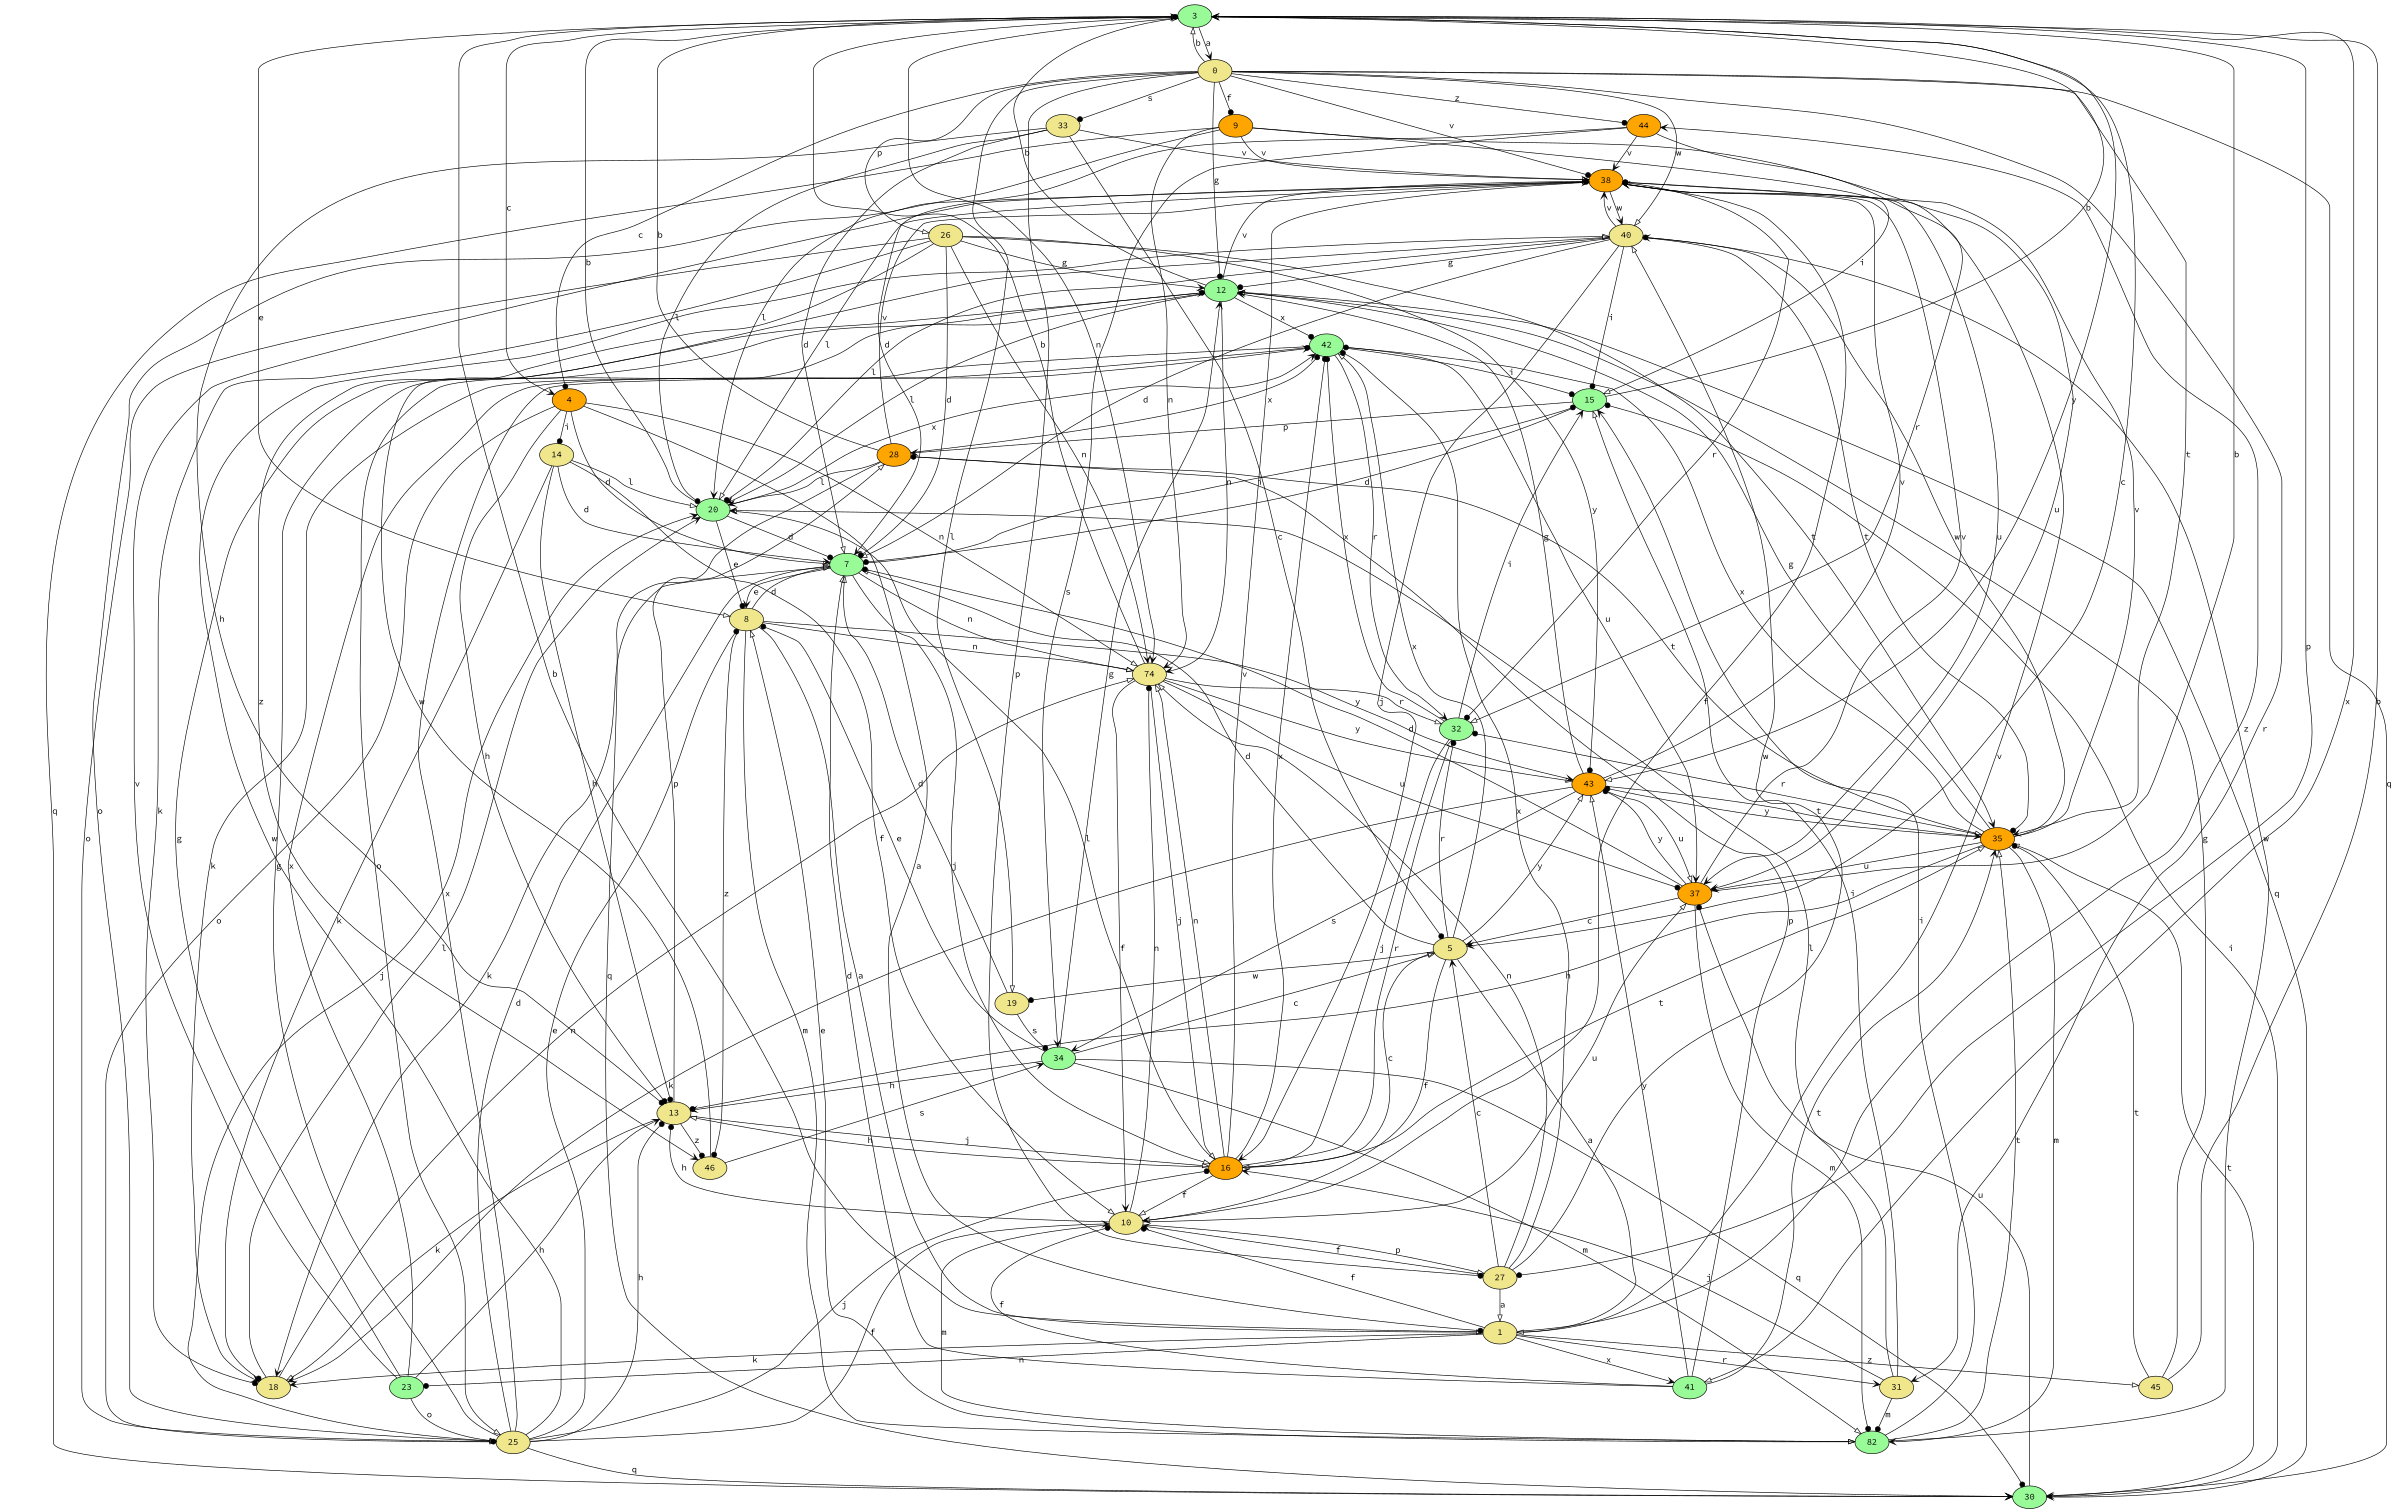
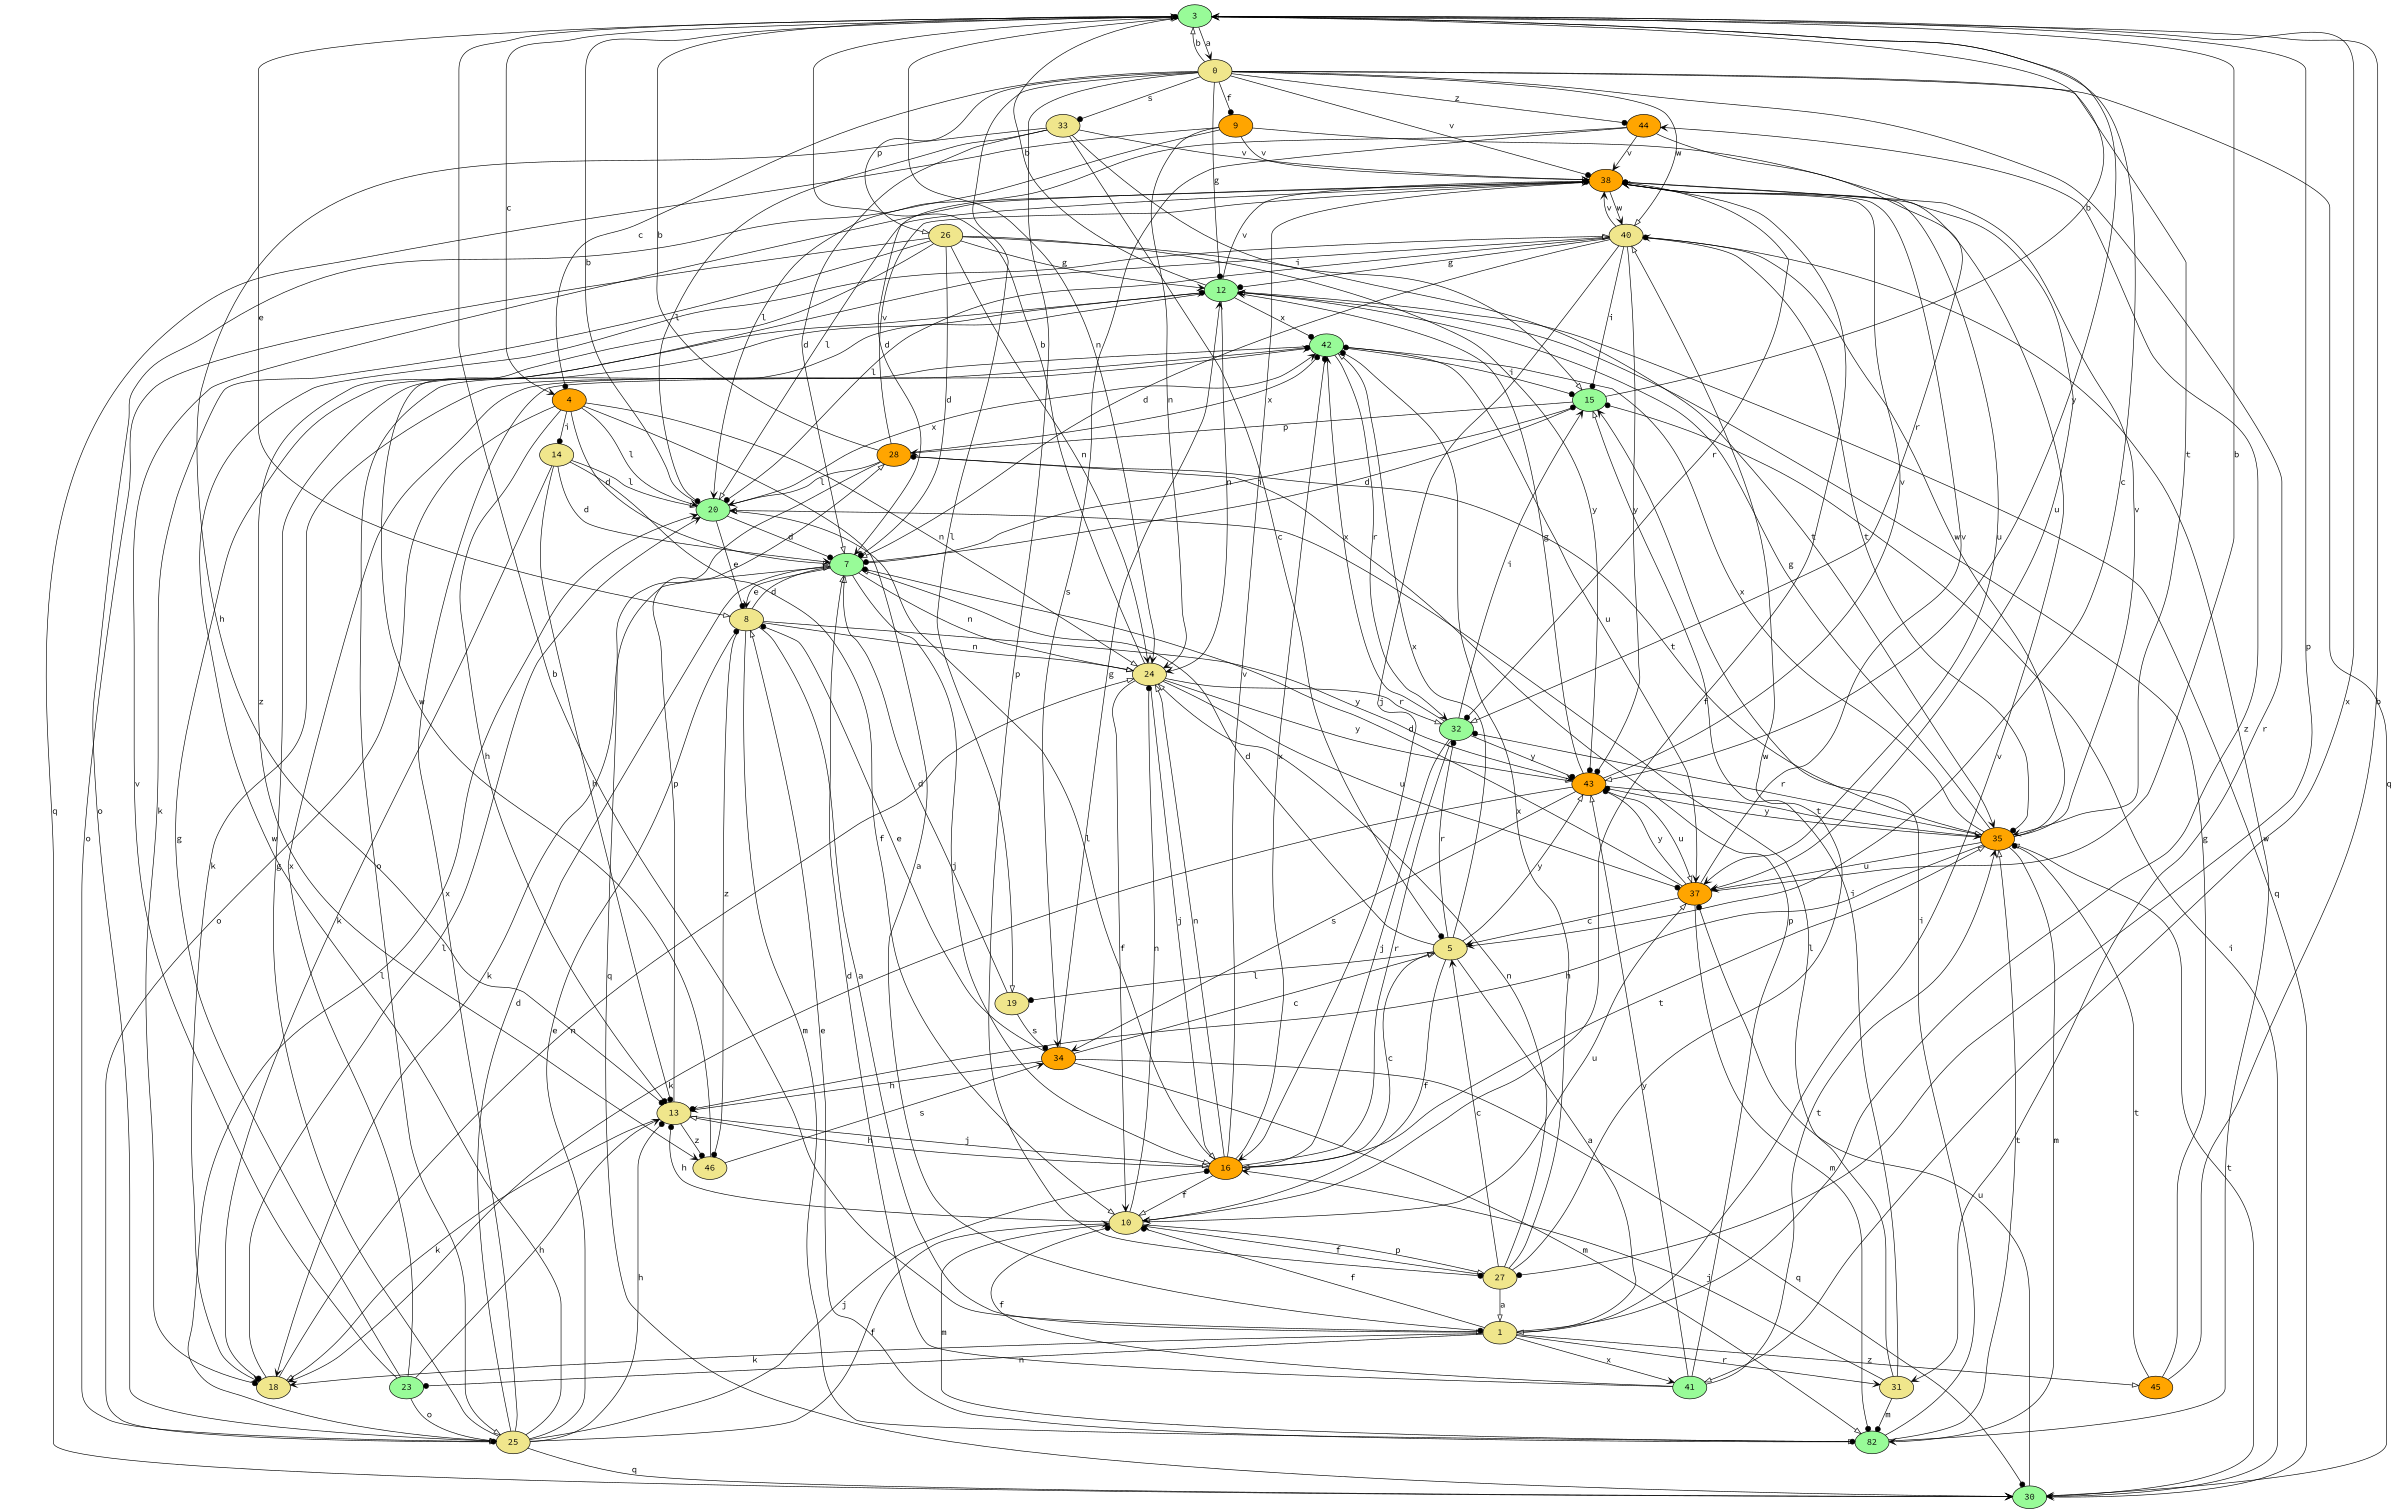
edge "9" -> "15": now "33" -> "15"
edge "12" -> "20": now "4" -> "20"
edge "40" -> "43": added, label "y"
edge "32" -> "42": arrowhead dot -> vee
node "74": label "74" -> "24"
edge "32" -> "43": added, label "y"
edge "25" -> "20": label "j" -> "l"
edge "5" -> "19": label "w" -> "l"
node "34": fillcolor palegreen -> orange
node "45": fillcolor khaki -> orange
edge "8" -> "82": arrowhead onormal -> dot
